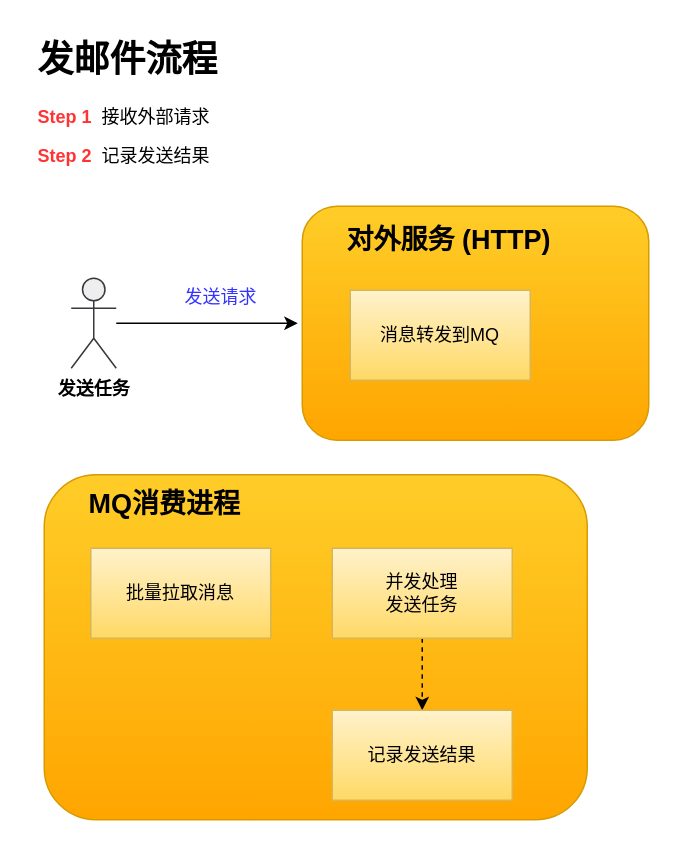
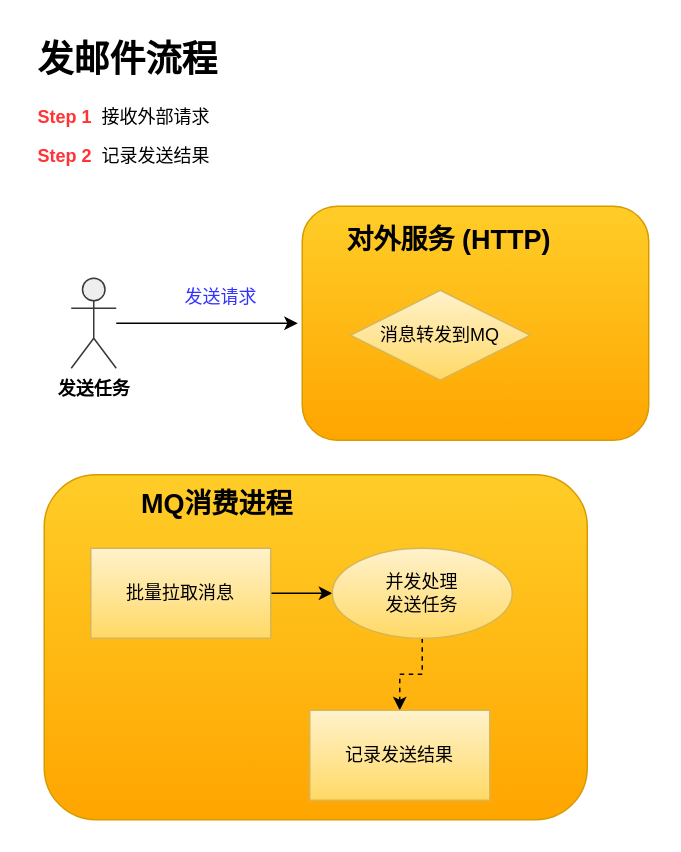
node "消息转发到MQ": shape rectangle -> diamond
node "MQ消费进程": moved (206, 505) -> (258, 505)
edge "批量拉取消息" -> "并发处理 发送任务": added
node "并发处理 发送任务": shape rectangle -> ellipse
node "记录发送结果": moved (422, 755) -> (400, 755)
